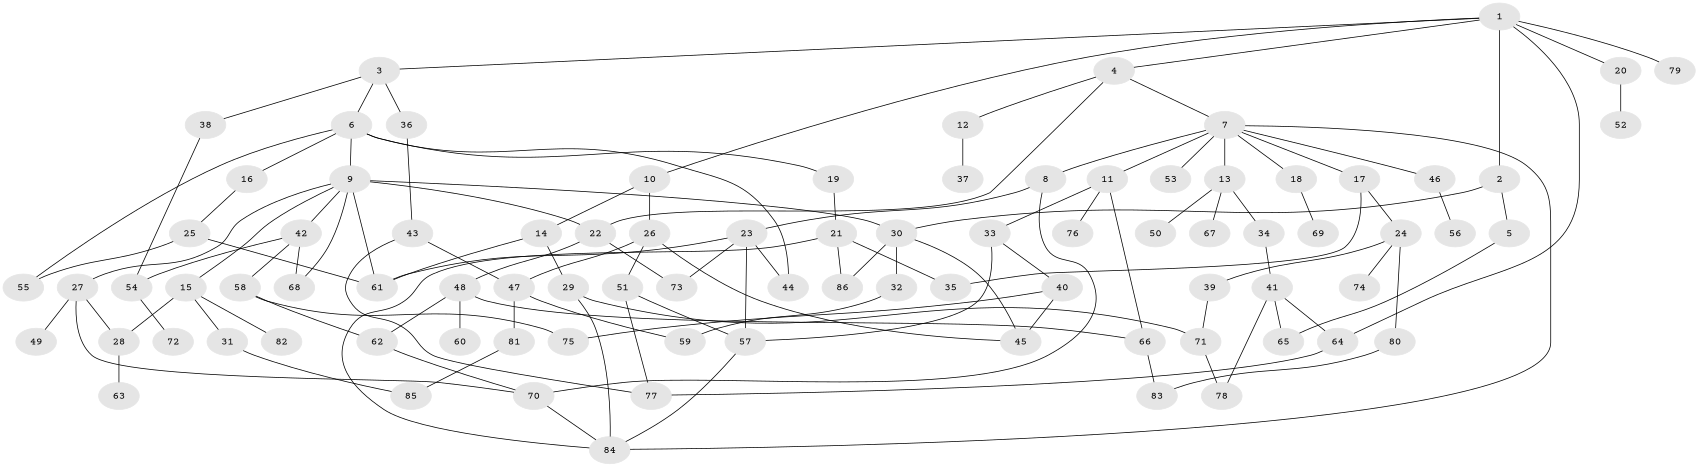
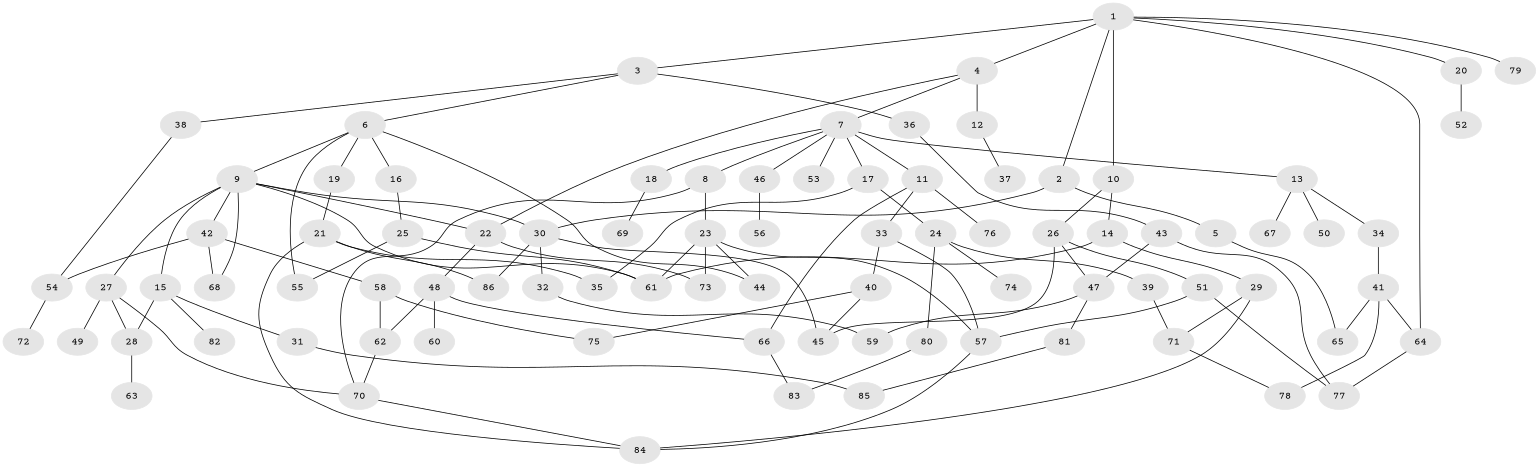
edge "7" -- "84": removed
